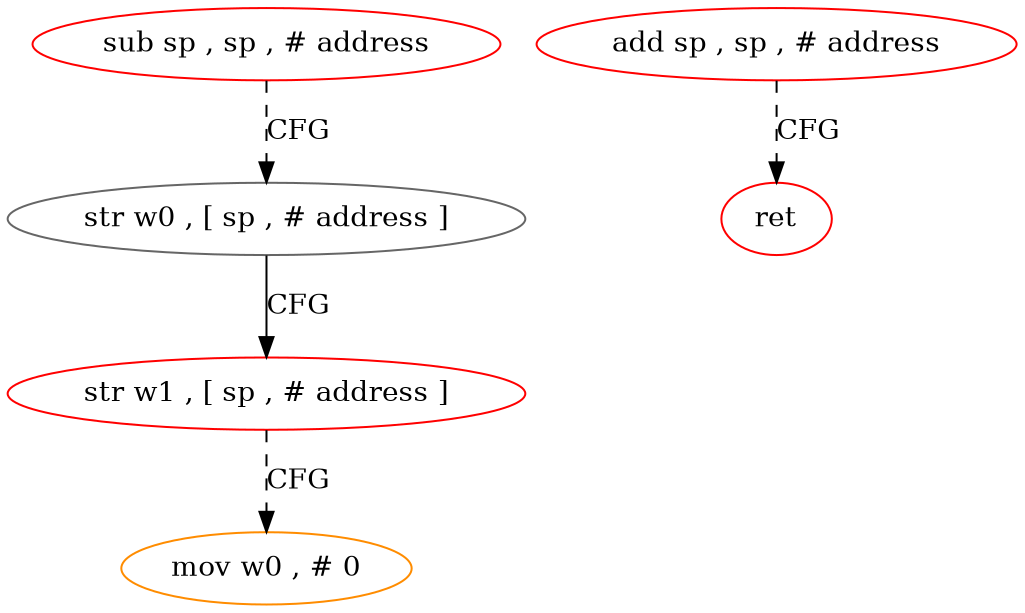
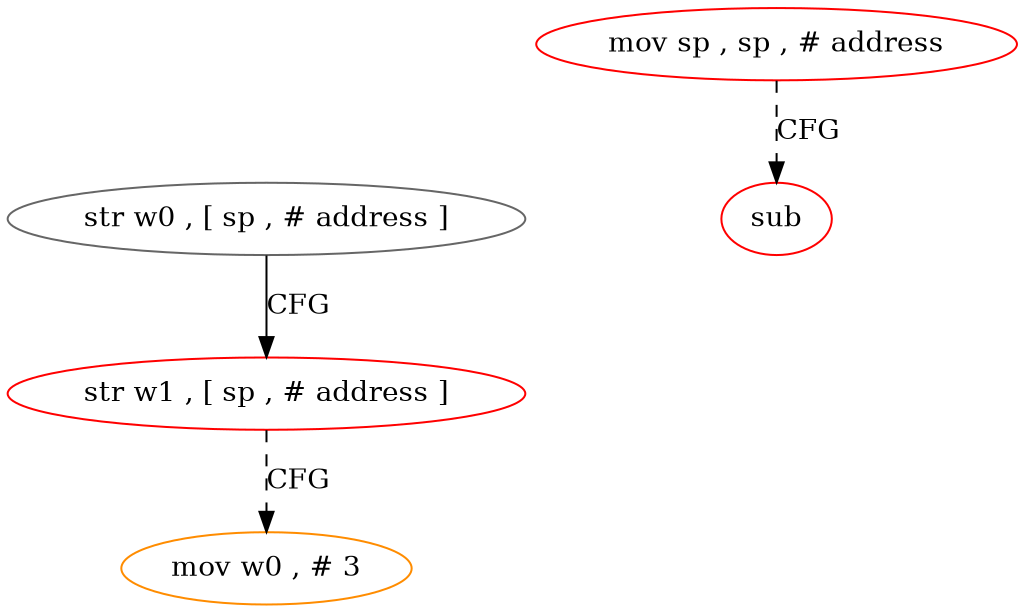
node "sub sp , sp , # address": removed
node "add sp , sp , # address": label "add sp , sp , # address" -> "mov sp , sp , # address"
node "ret": label "ret" -> "sub"
node "mov w0 , # 0": label "mov w0 , # 0" -> "mov w0 , # 3"
